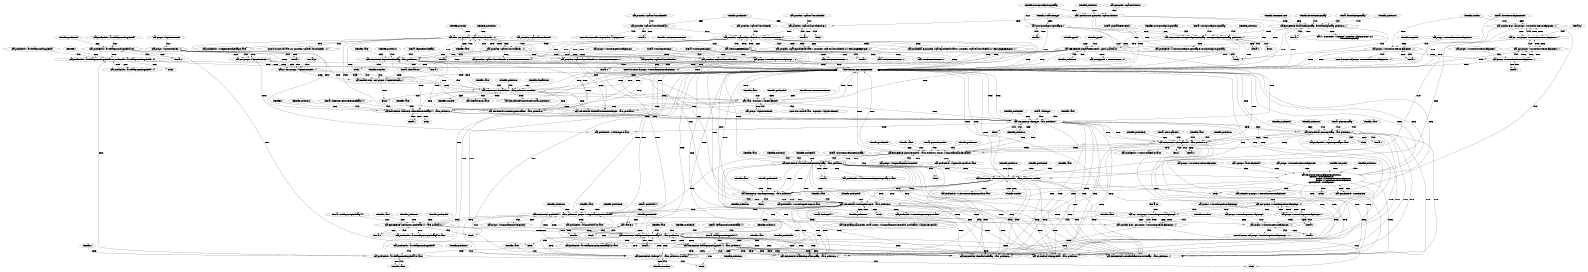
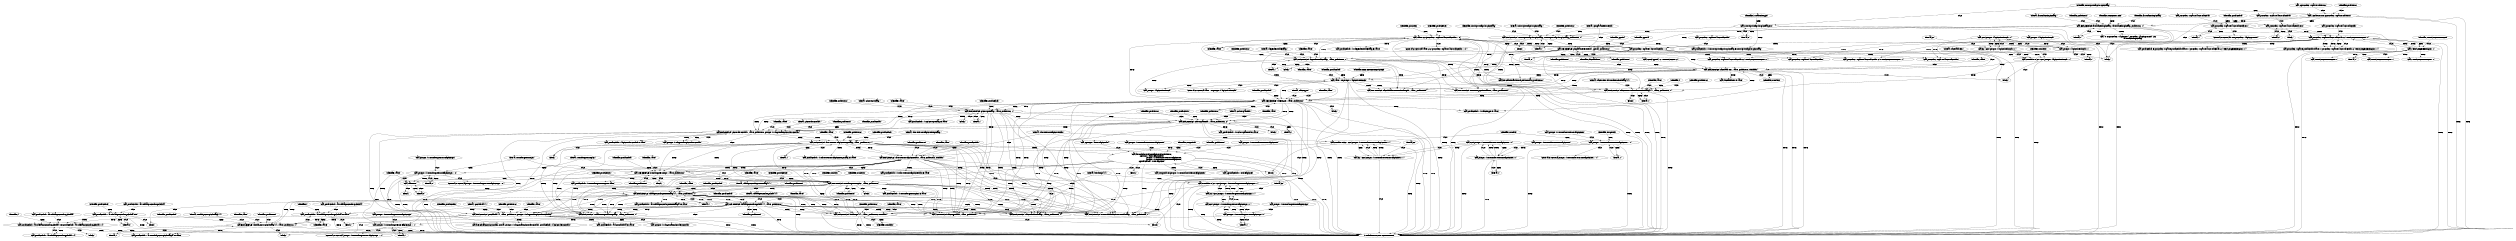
edge "(Call,32 - CLZ(ps_sps->i1_num_short_term_ref_pic_sets - 1))" -> "(Call,CLZ(ps_sps->i1_num_short_term_ref_pic_sets - 1))": removed, label "CFG:"
edge "(Call,CLZ(ps_sps->i4_pic_size_in_ctb - 1))" -> "(Call,ps_sps->i4_pic_size_in_ctb - 1)": added, label "CFG:"
edge "(Call,32 - CLZ(ps_sps->i1_num_short_term_ref_pic_sets - 1))" -> "(MethodReturn,IHEVCD_ERROR_T)": label "DDG: " -> "AST: "
edge "(MethodReturn,IHEVCD_ERROR_T)" -> "(Call,num_bits = 32 - CLZ(ps_sps->i4_pic_size_in_ctb - 1))": reversed
edge "(Call,st_rps_idx = ps_sps->i1_num_short_term_ref_pic_sets)" -> "(Call,CLZ(ps_sps->i1_num_long_term_ref_pics_sps - 1))": now "(Call,32 - CLZ(ps_sps->i1_num_long_term_ref_pics_sps - 1))" -> "(Call,CLZ(ps_sps->i1_num_long_term_ref_pics_sps - 1))"
